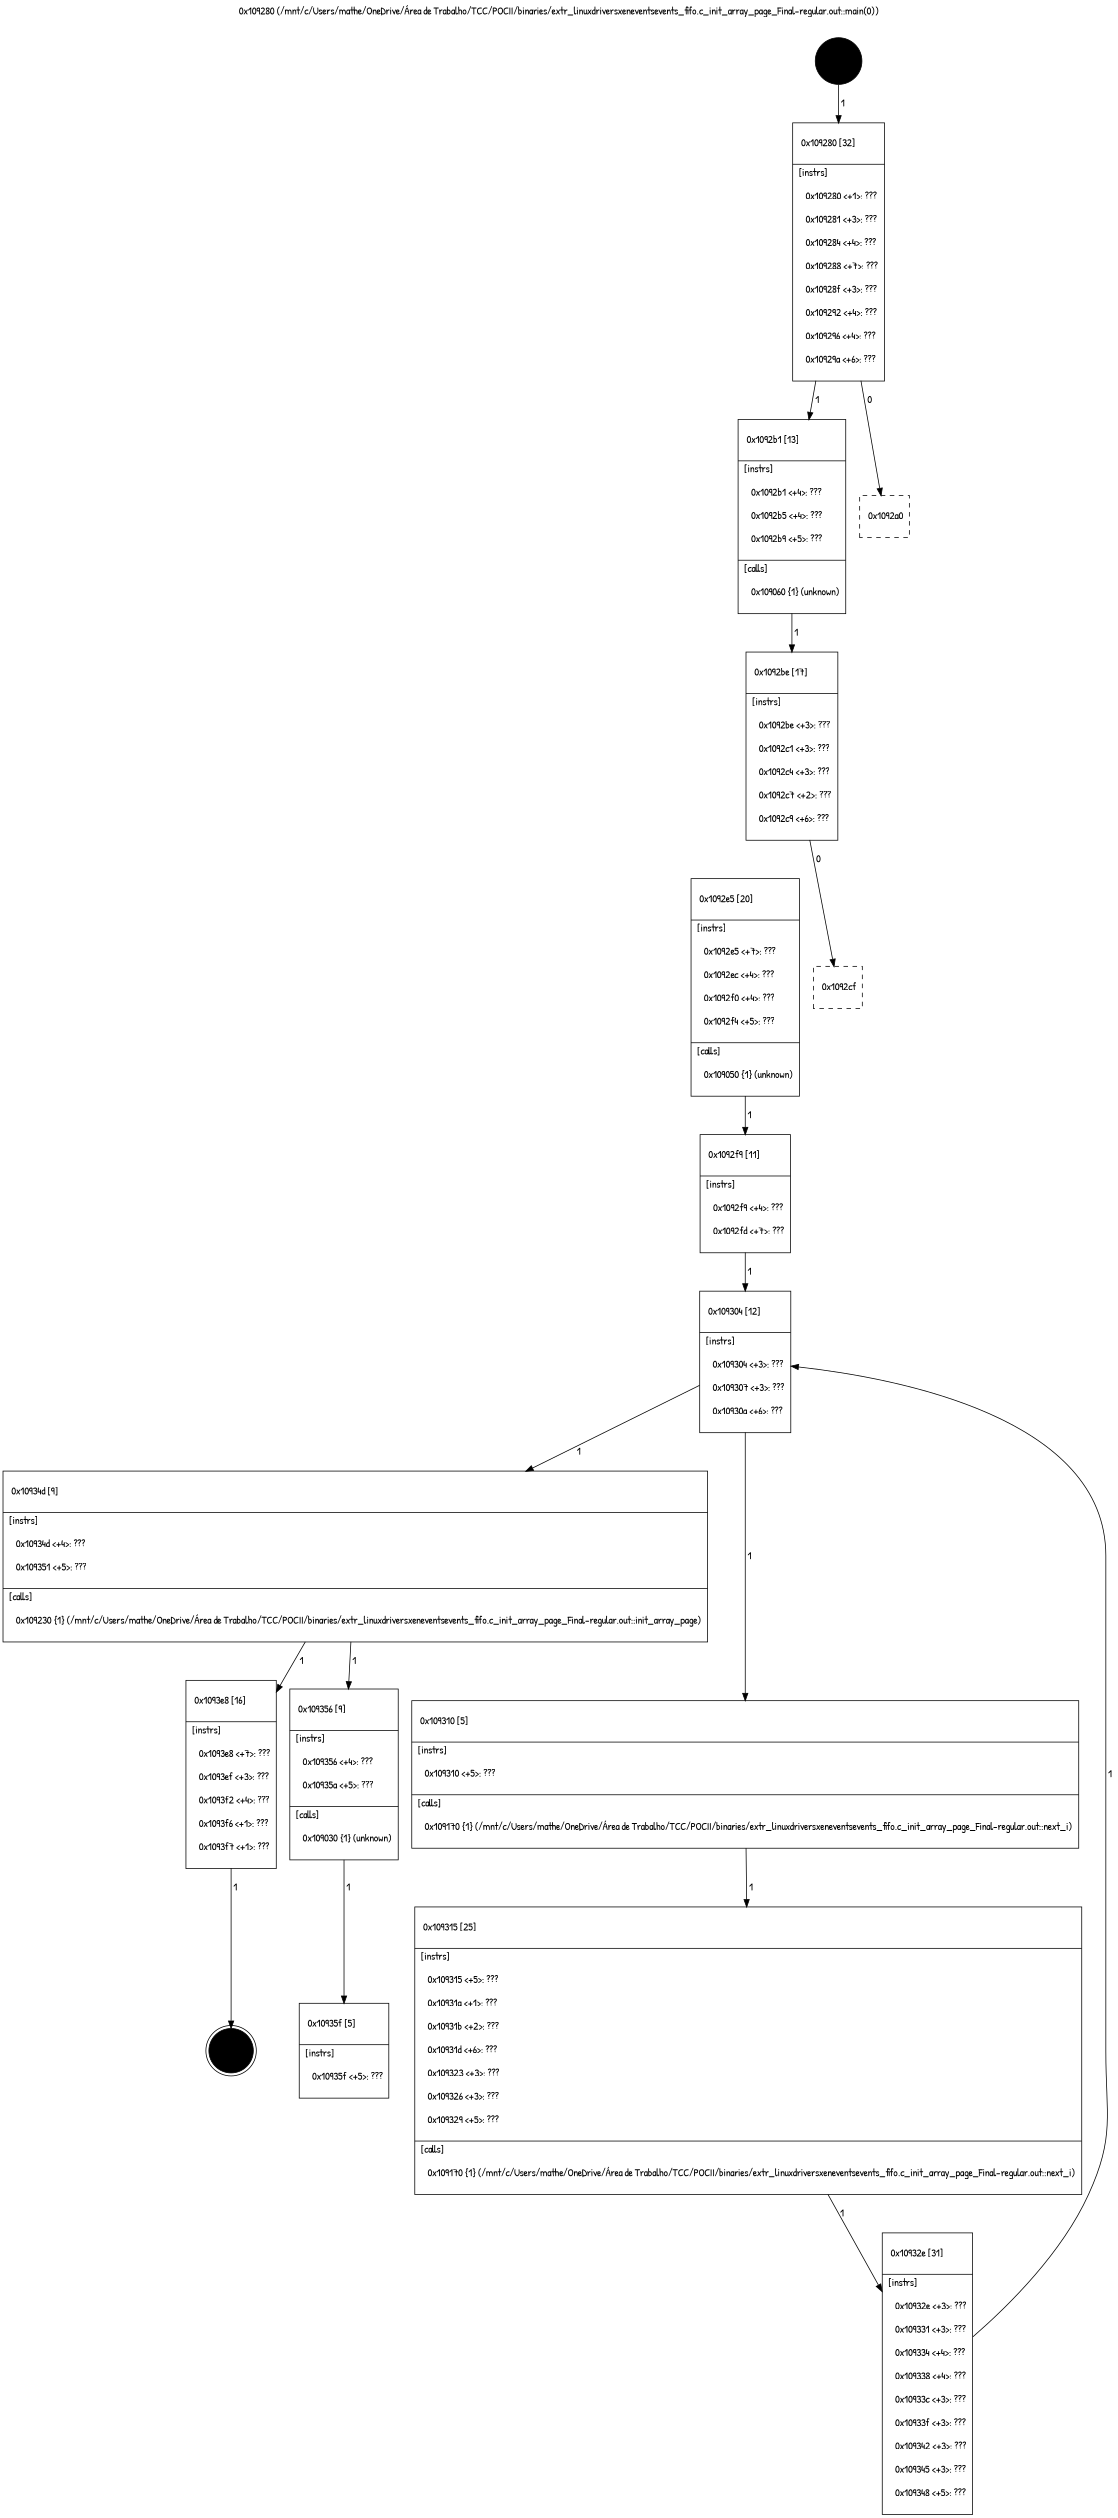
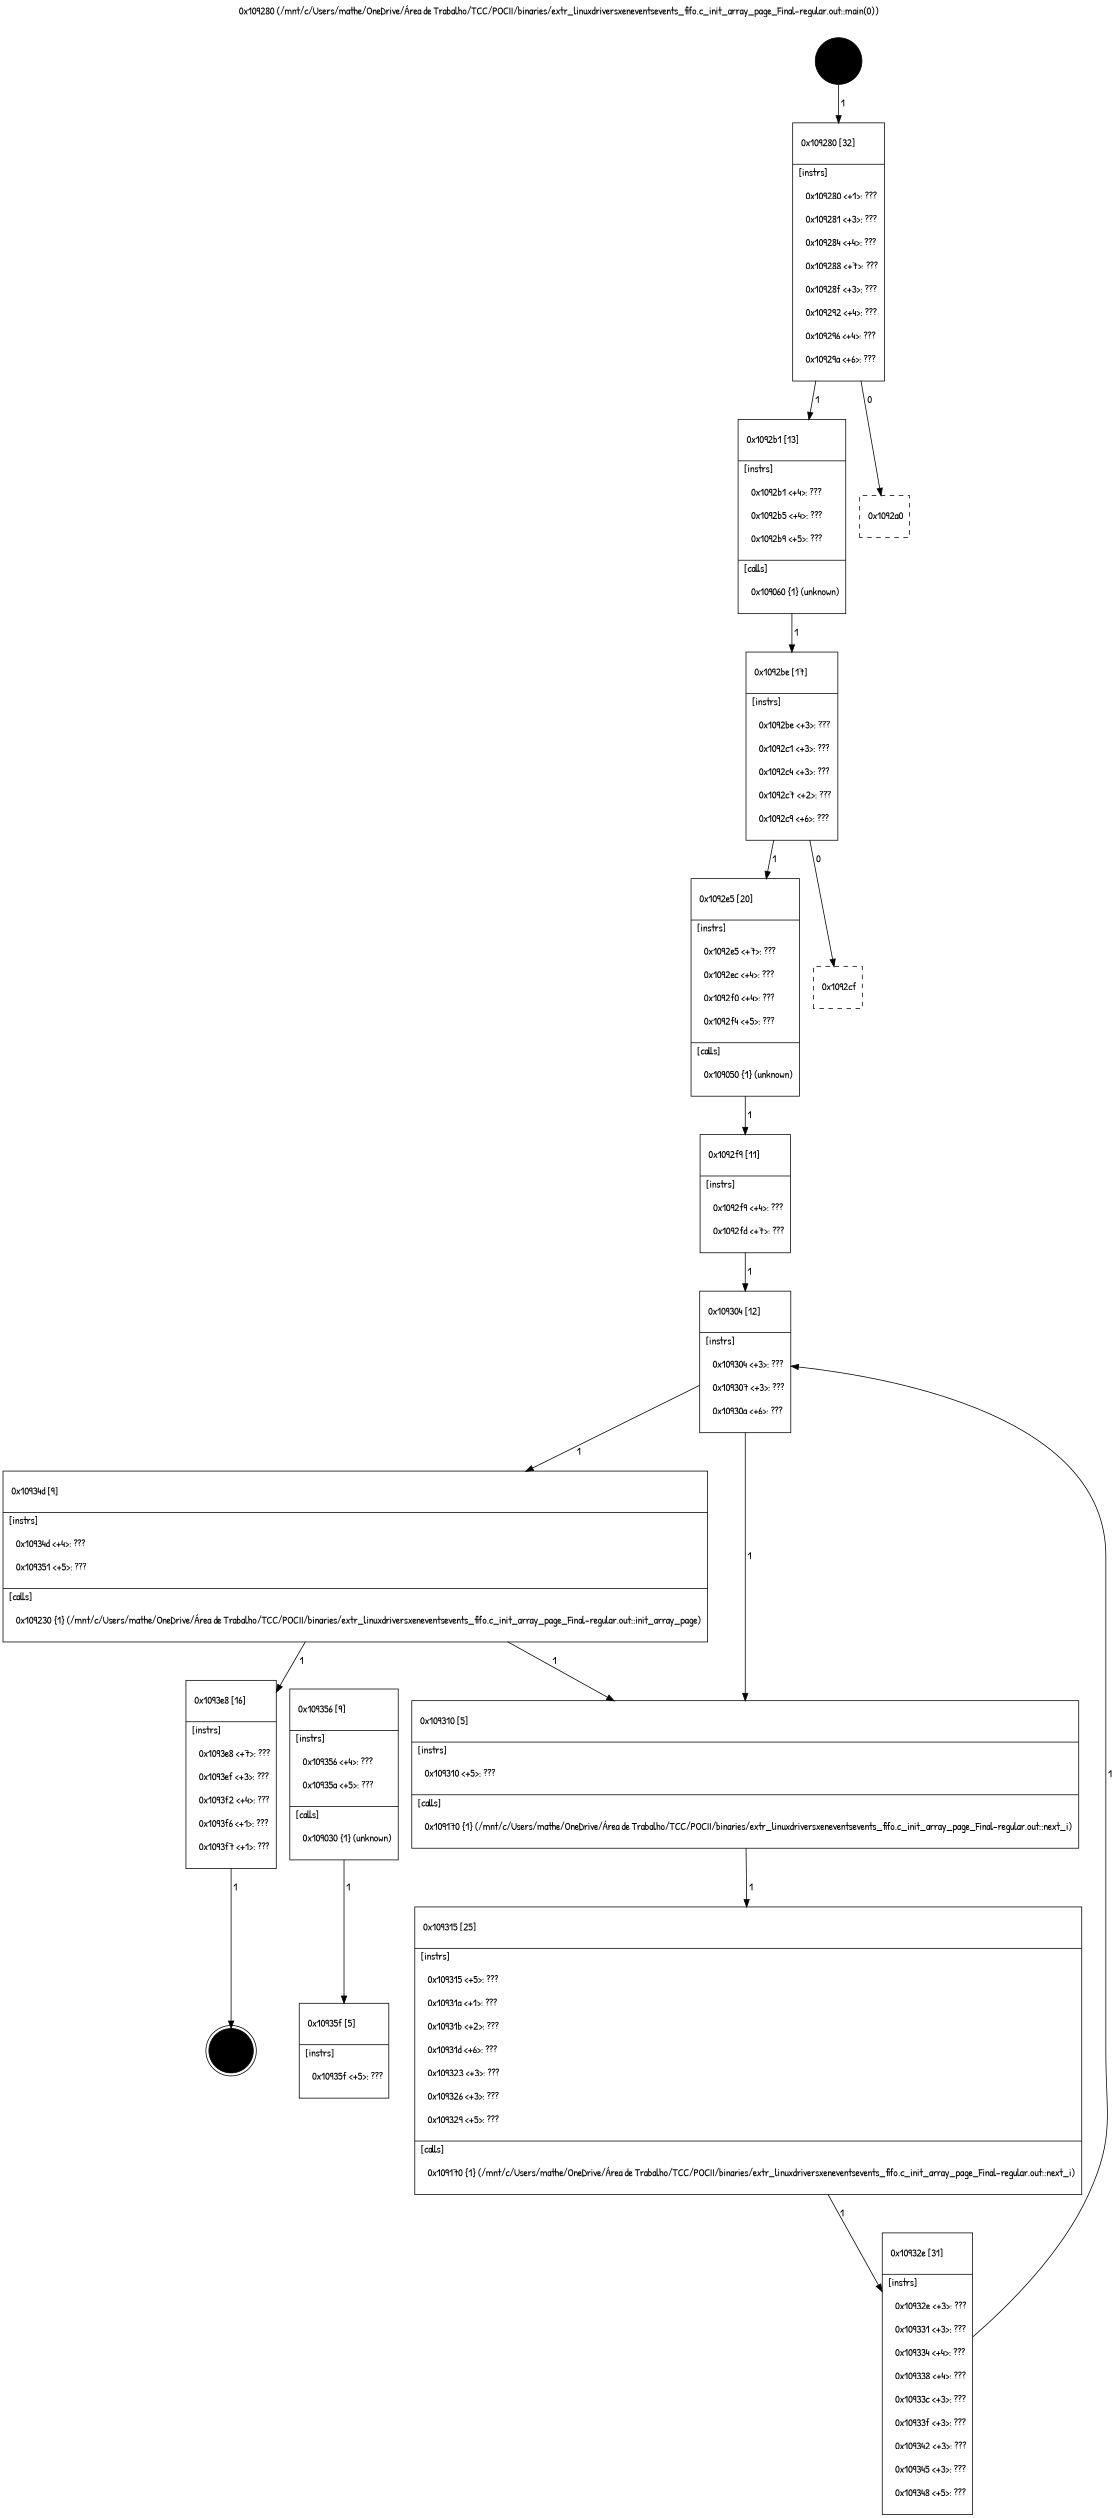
edge "0x1092be [17]" -> "0x1092e5 [20]": added, label "1"
edge "0x10934d [9]" -> "0x109356 [9]": now "0x10934d [9]" -> "0x109310 [5]"
